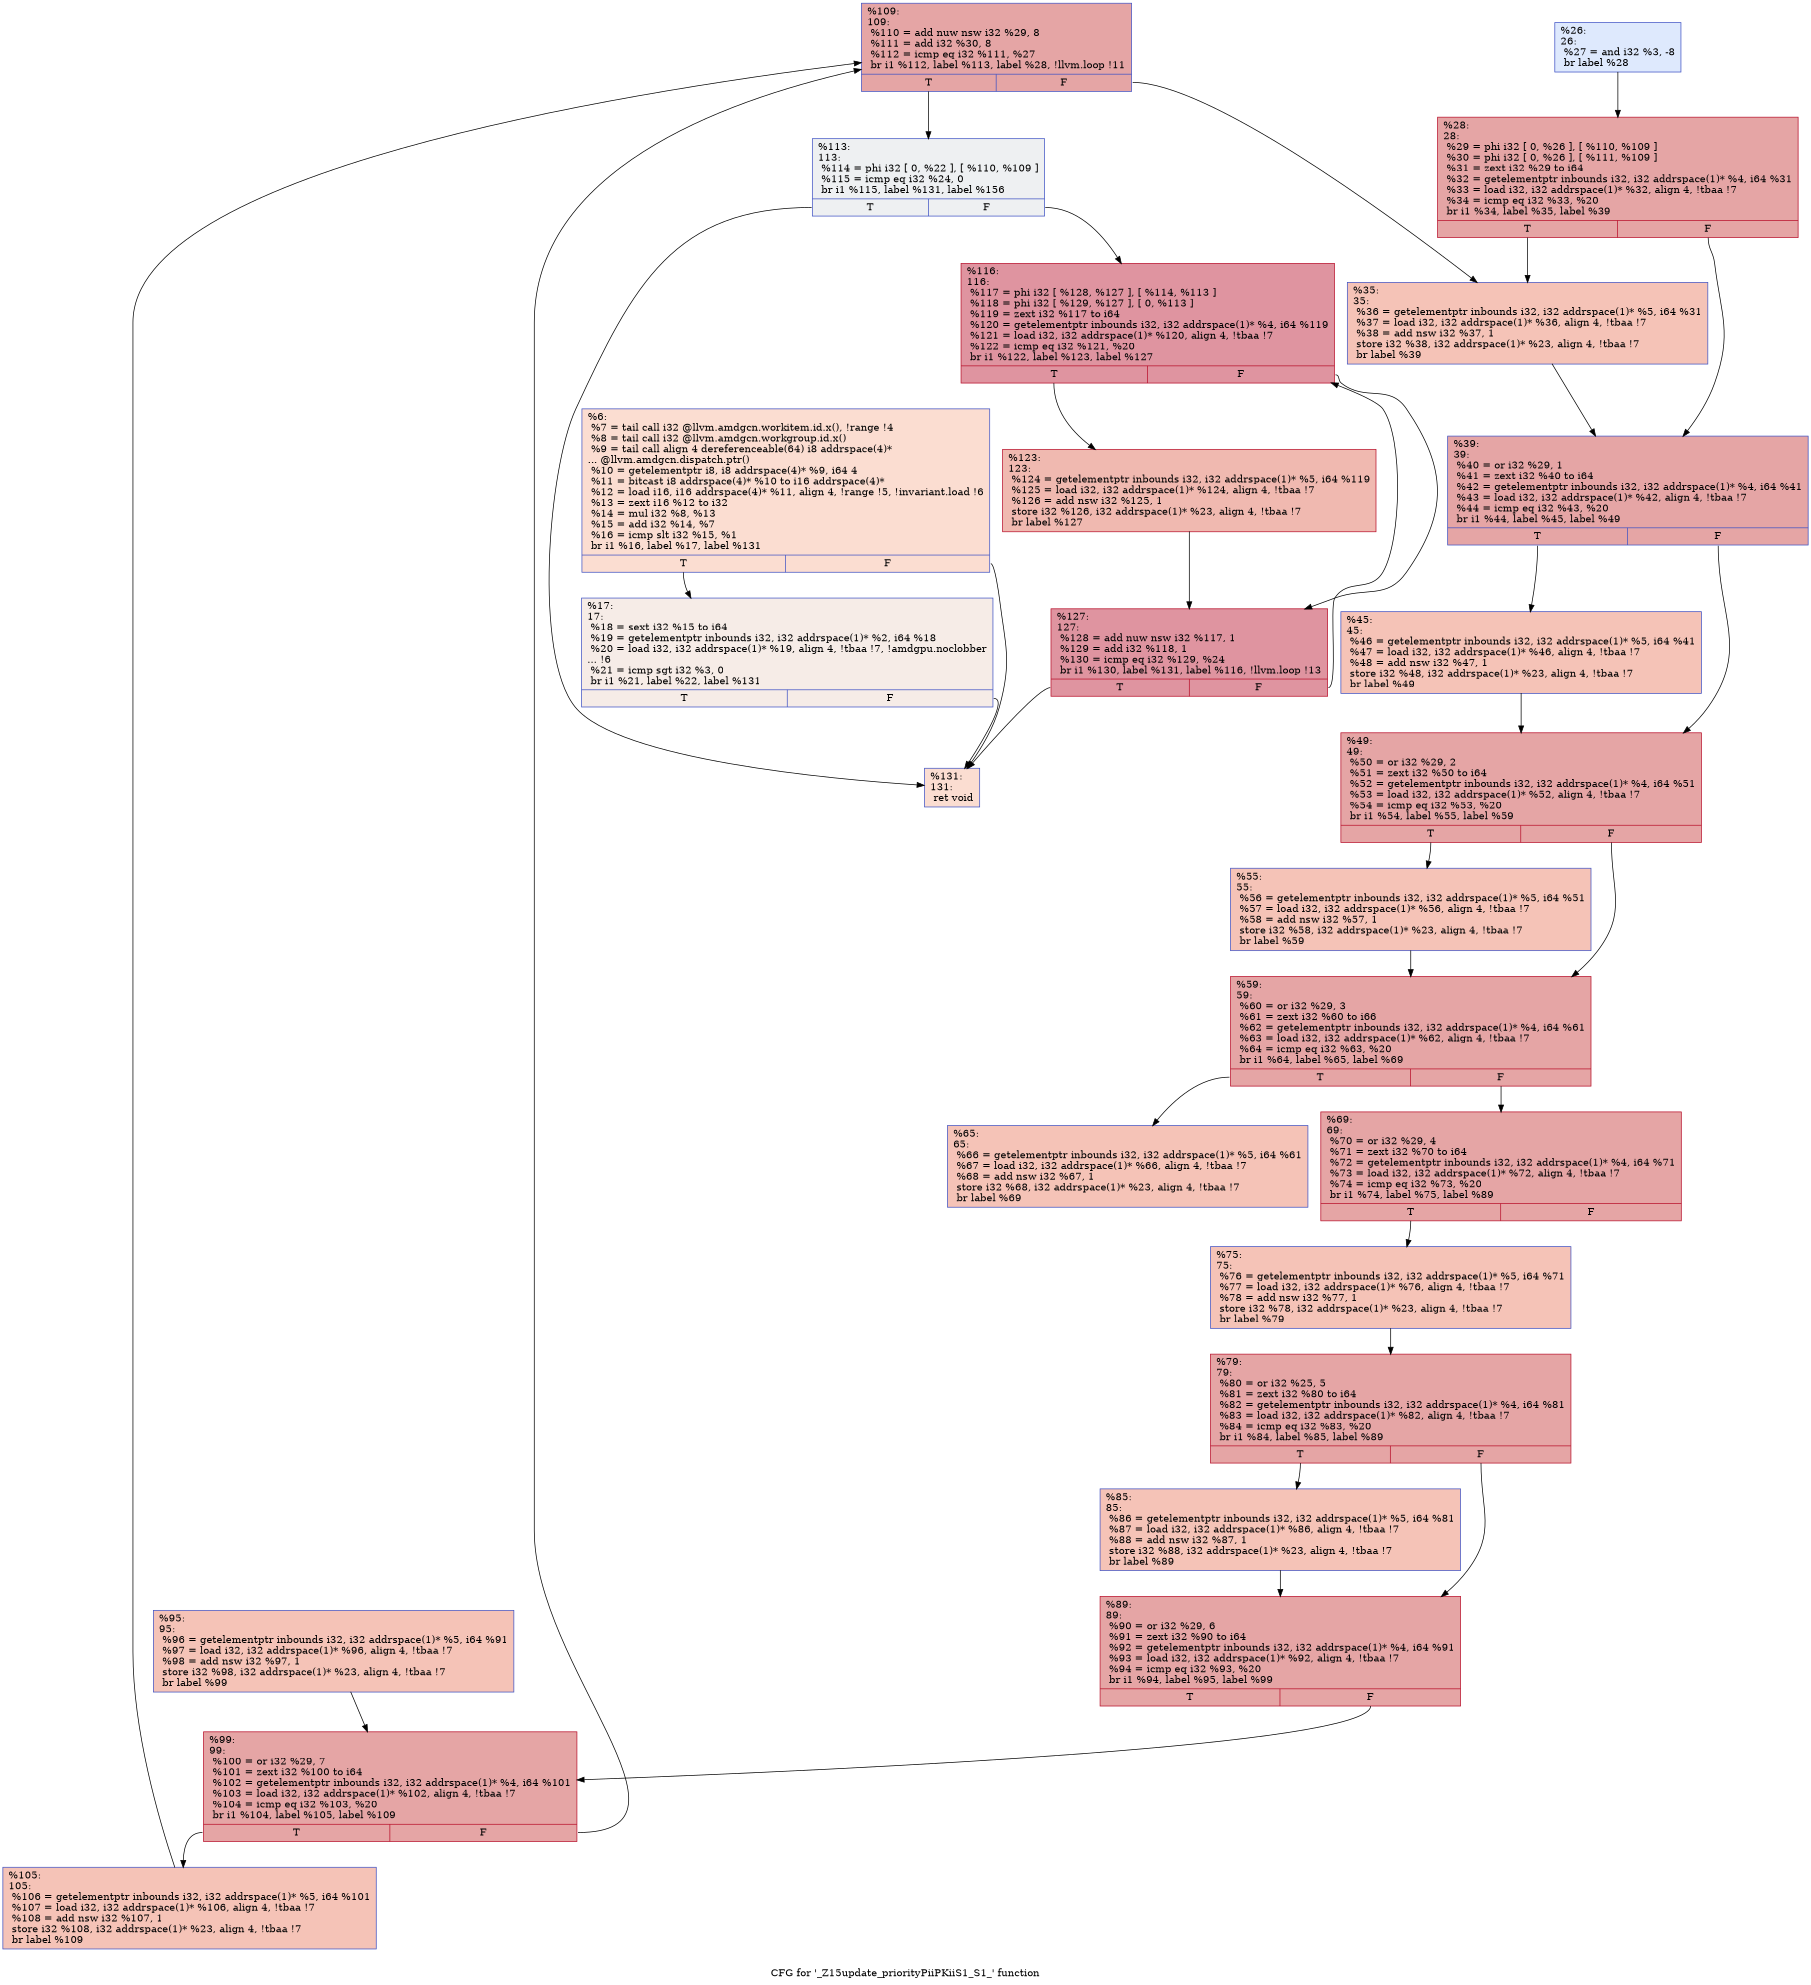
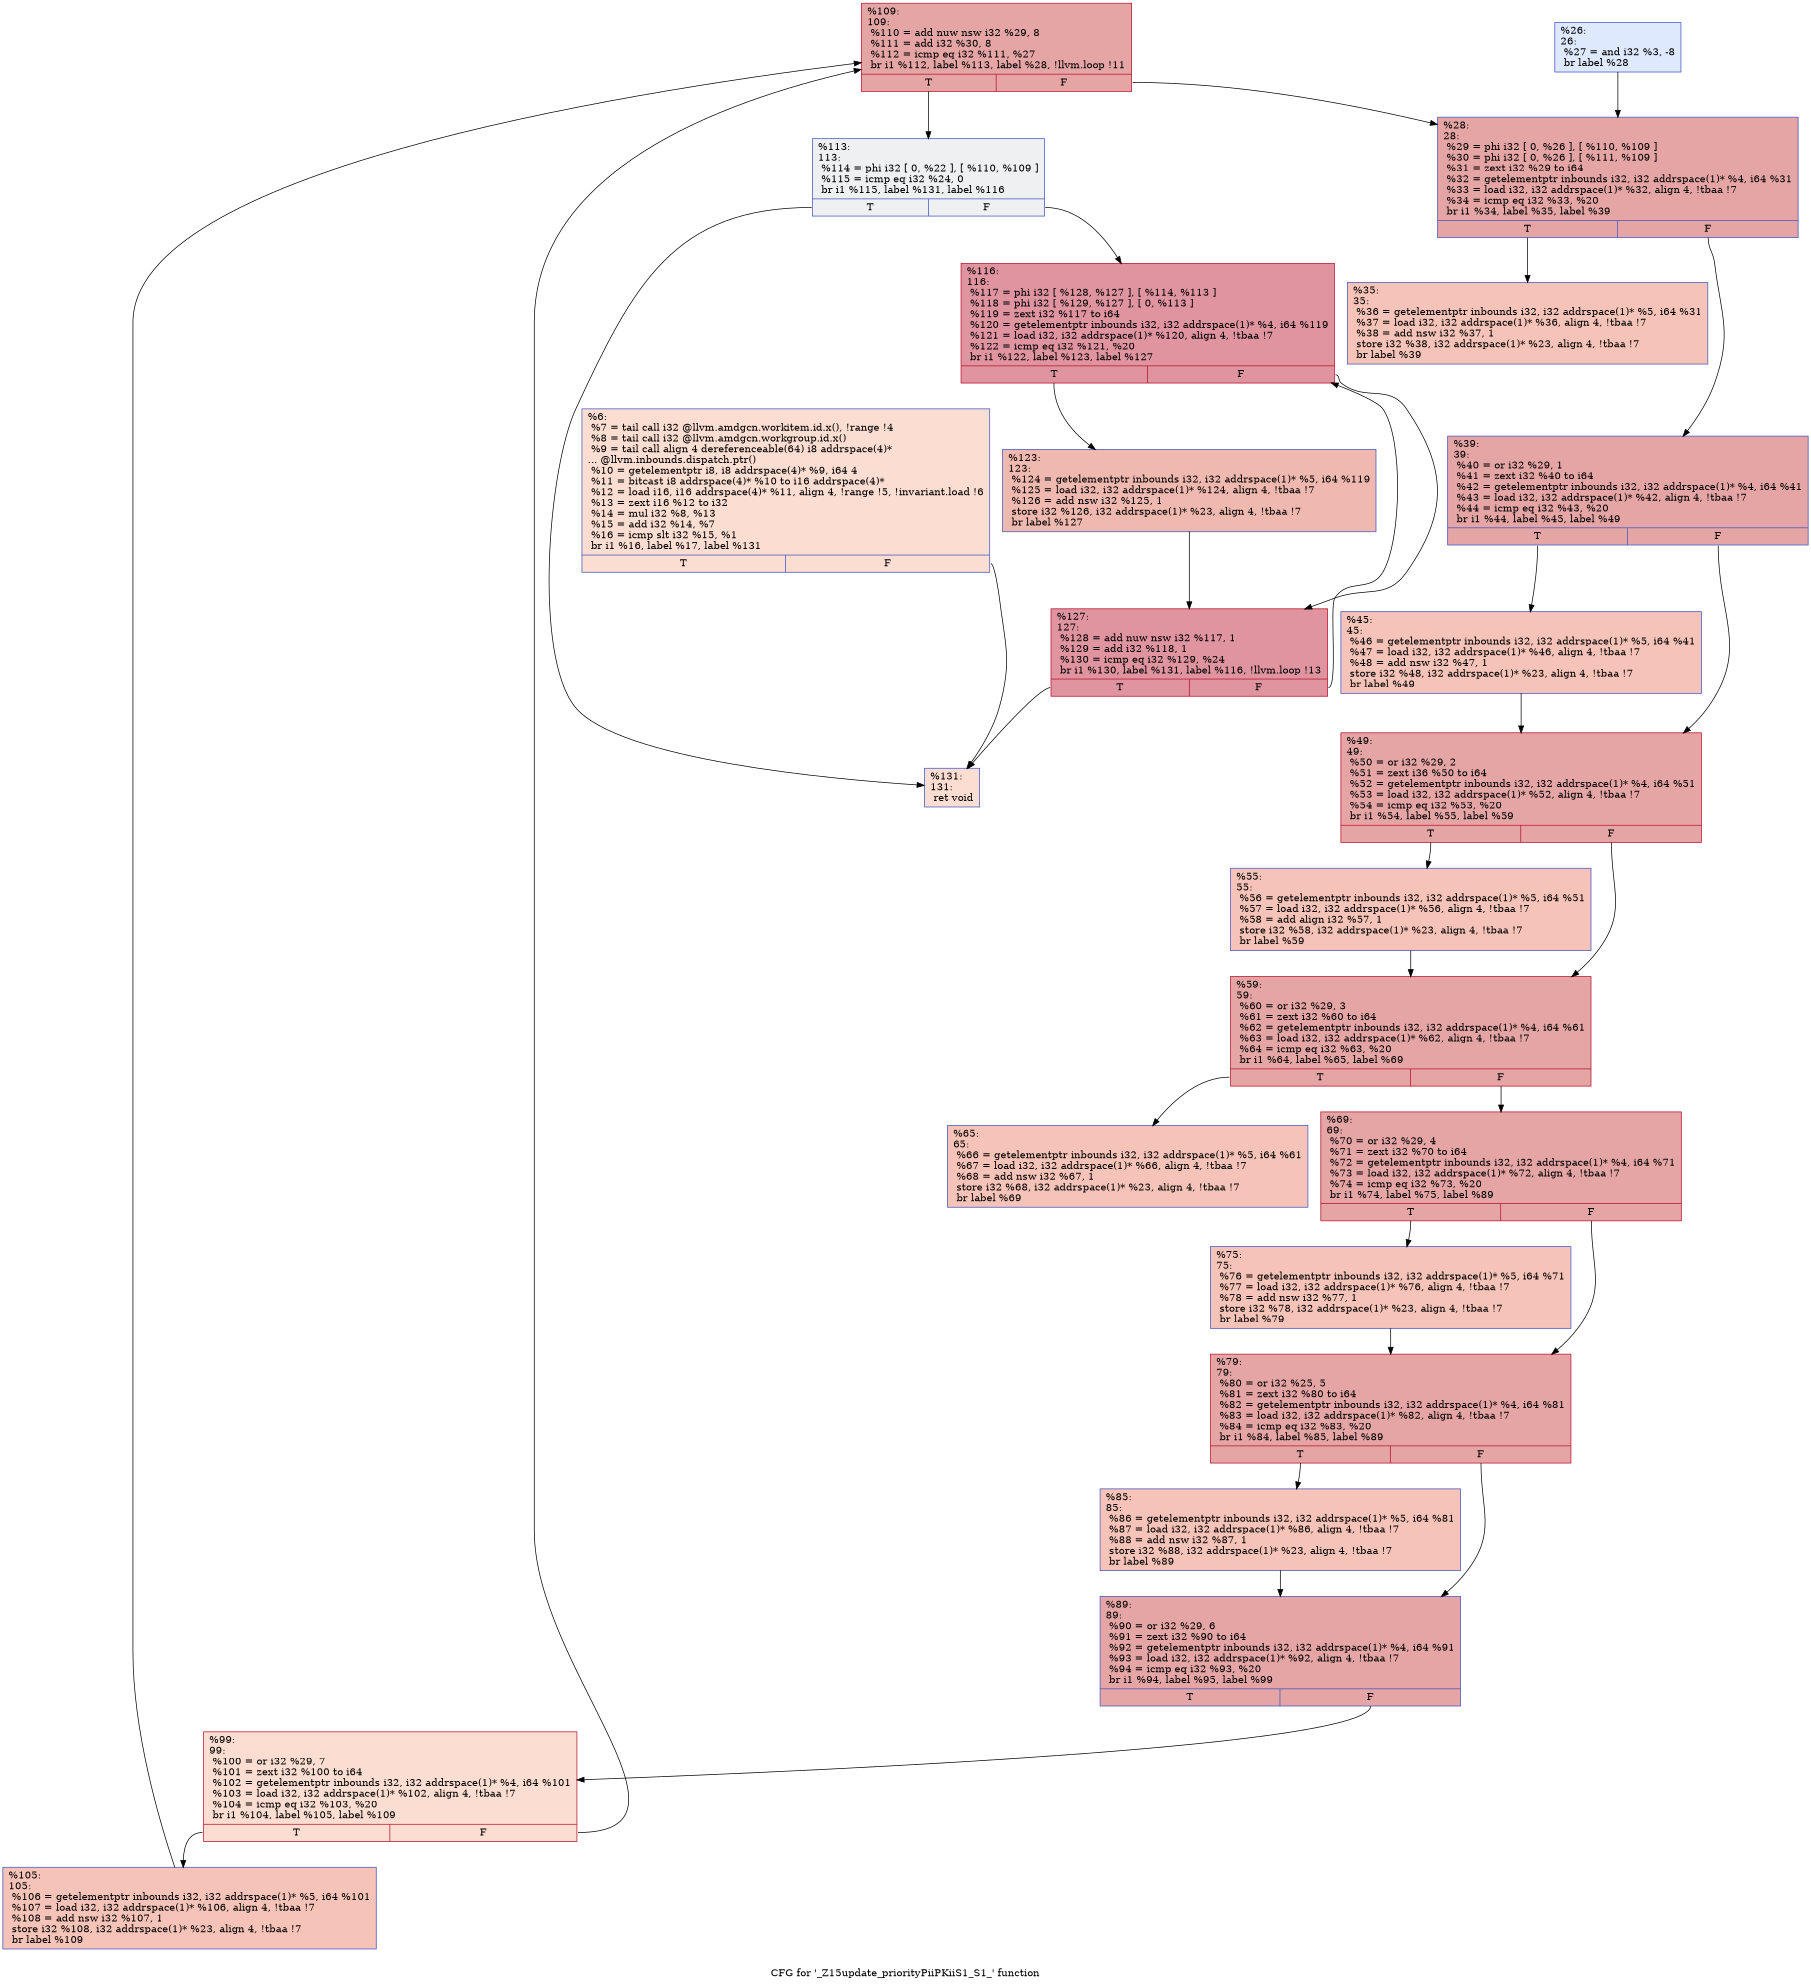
node "%109:": color #3d50c3ff -> #b70d28ff
edge "%109:" -> "%35:": now "%109:" -> "%28:"
node "%28:": color #b70d28ff -> #3d50c3ff
node "%113:": text "br i1 %115, label %131, label %156" -> "br i1 %115, label %131, label %116"
edge "%35:" -> "%39:": removed
node "%6:": text "... @llvm.amdgcn.dispatch.ptr()" -> "... @llvm.inbounds.dispatch.ptr()"
node "%123:": color #b70d28ff -> #3d50c3ff
node "%17:": removed
node "%49:": text "%51 = zext i32 %50 to i64" -> "%51 = zext i36 %50 to i64"
node "%55:": text "%58 = add nsw i32 %57, 1" -> "%58 = add align i32 %57, 1"
node "%59:": text "%61 = zext i32 %60 to i66" -> "%61 = zext i32 %60 to i64"
edge "%69:" -> "%79:": added
node "%95:": removed
node "%89:": color #b70d28ff -> #3d50c3ff
node "%99:": fillcolor #c5333470 -> #f7b39670
